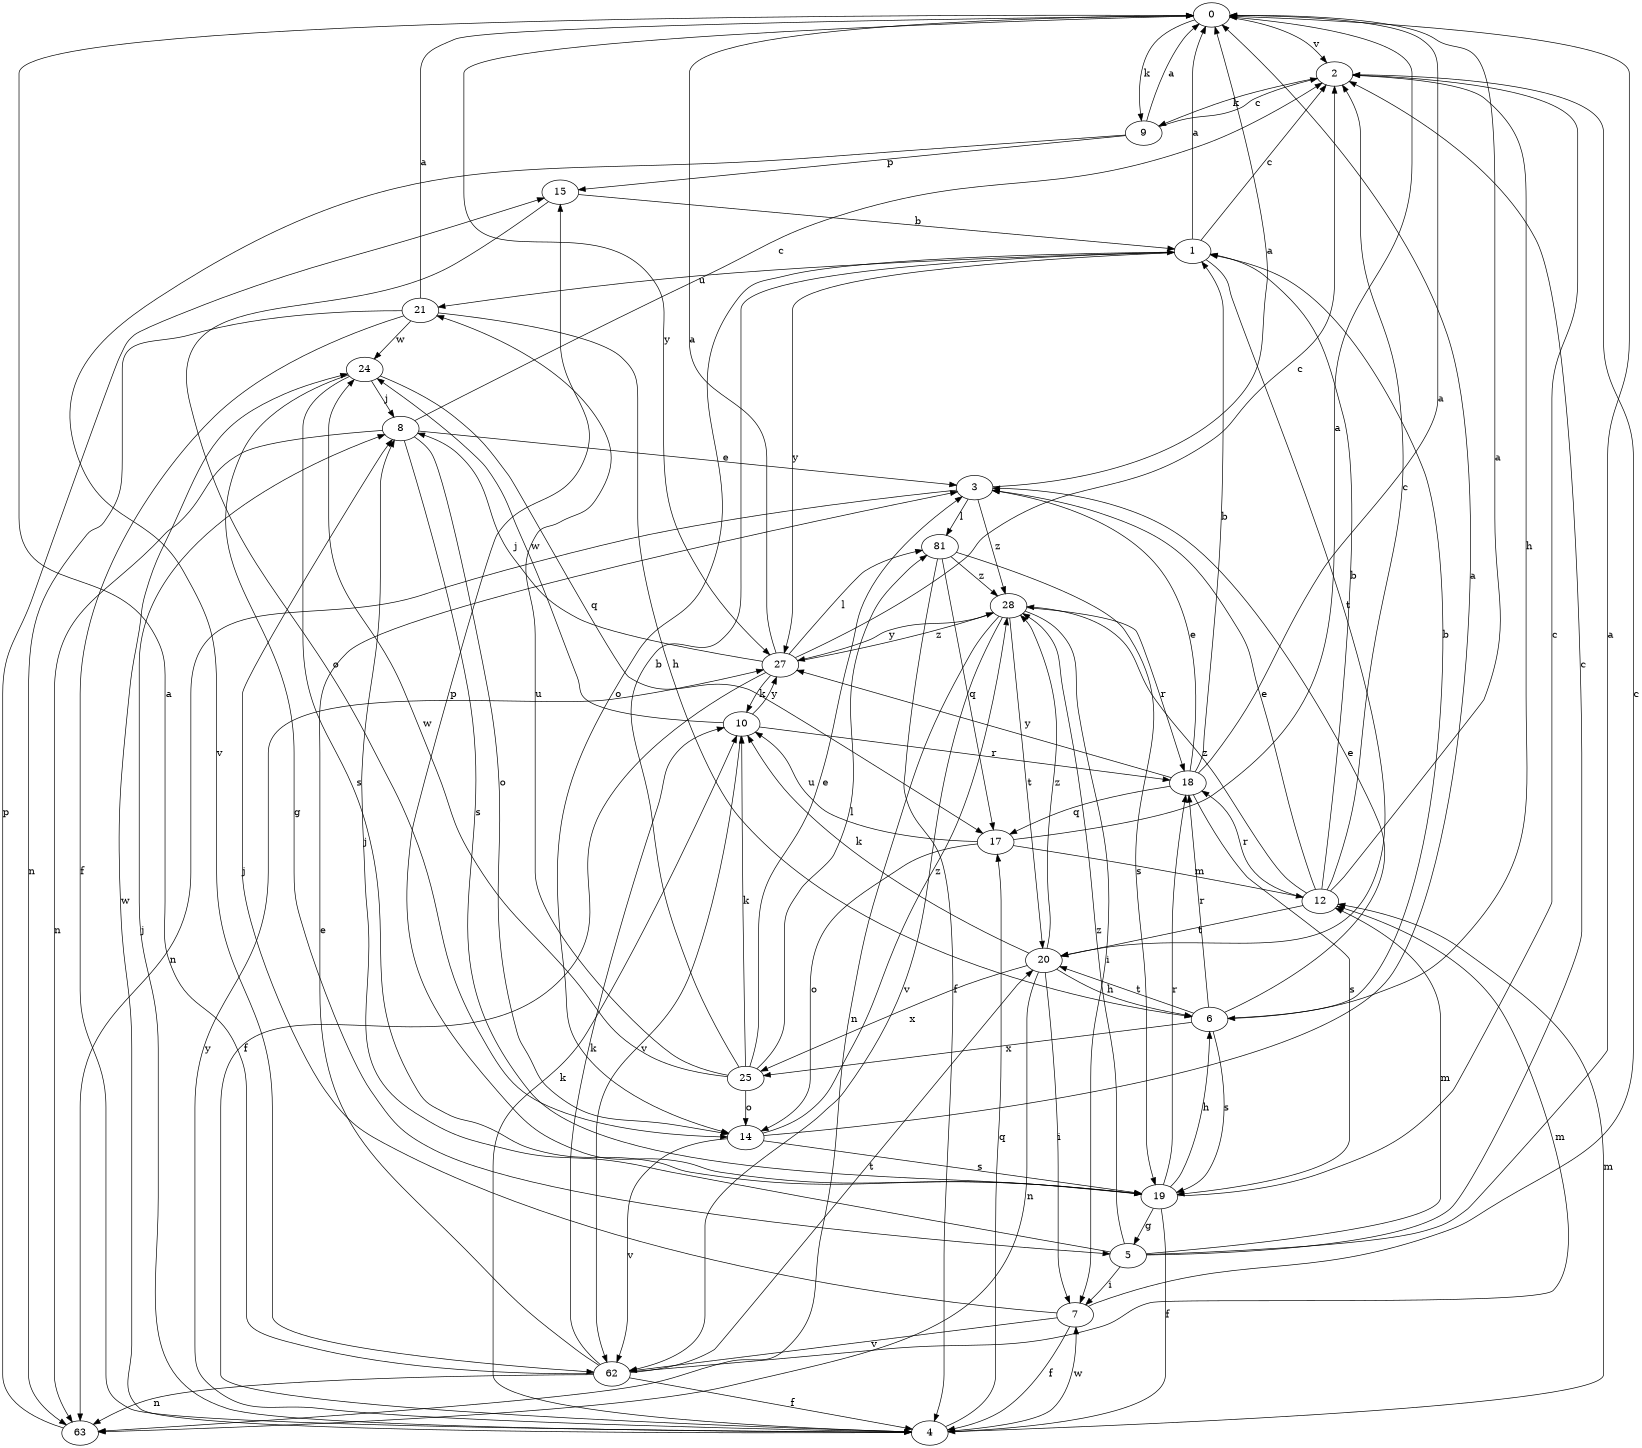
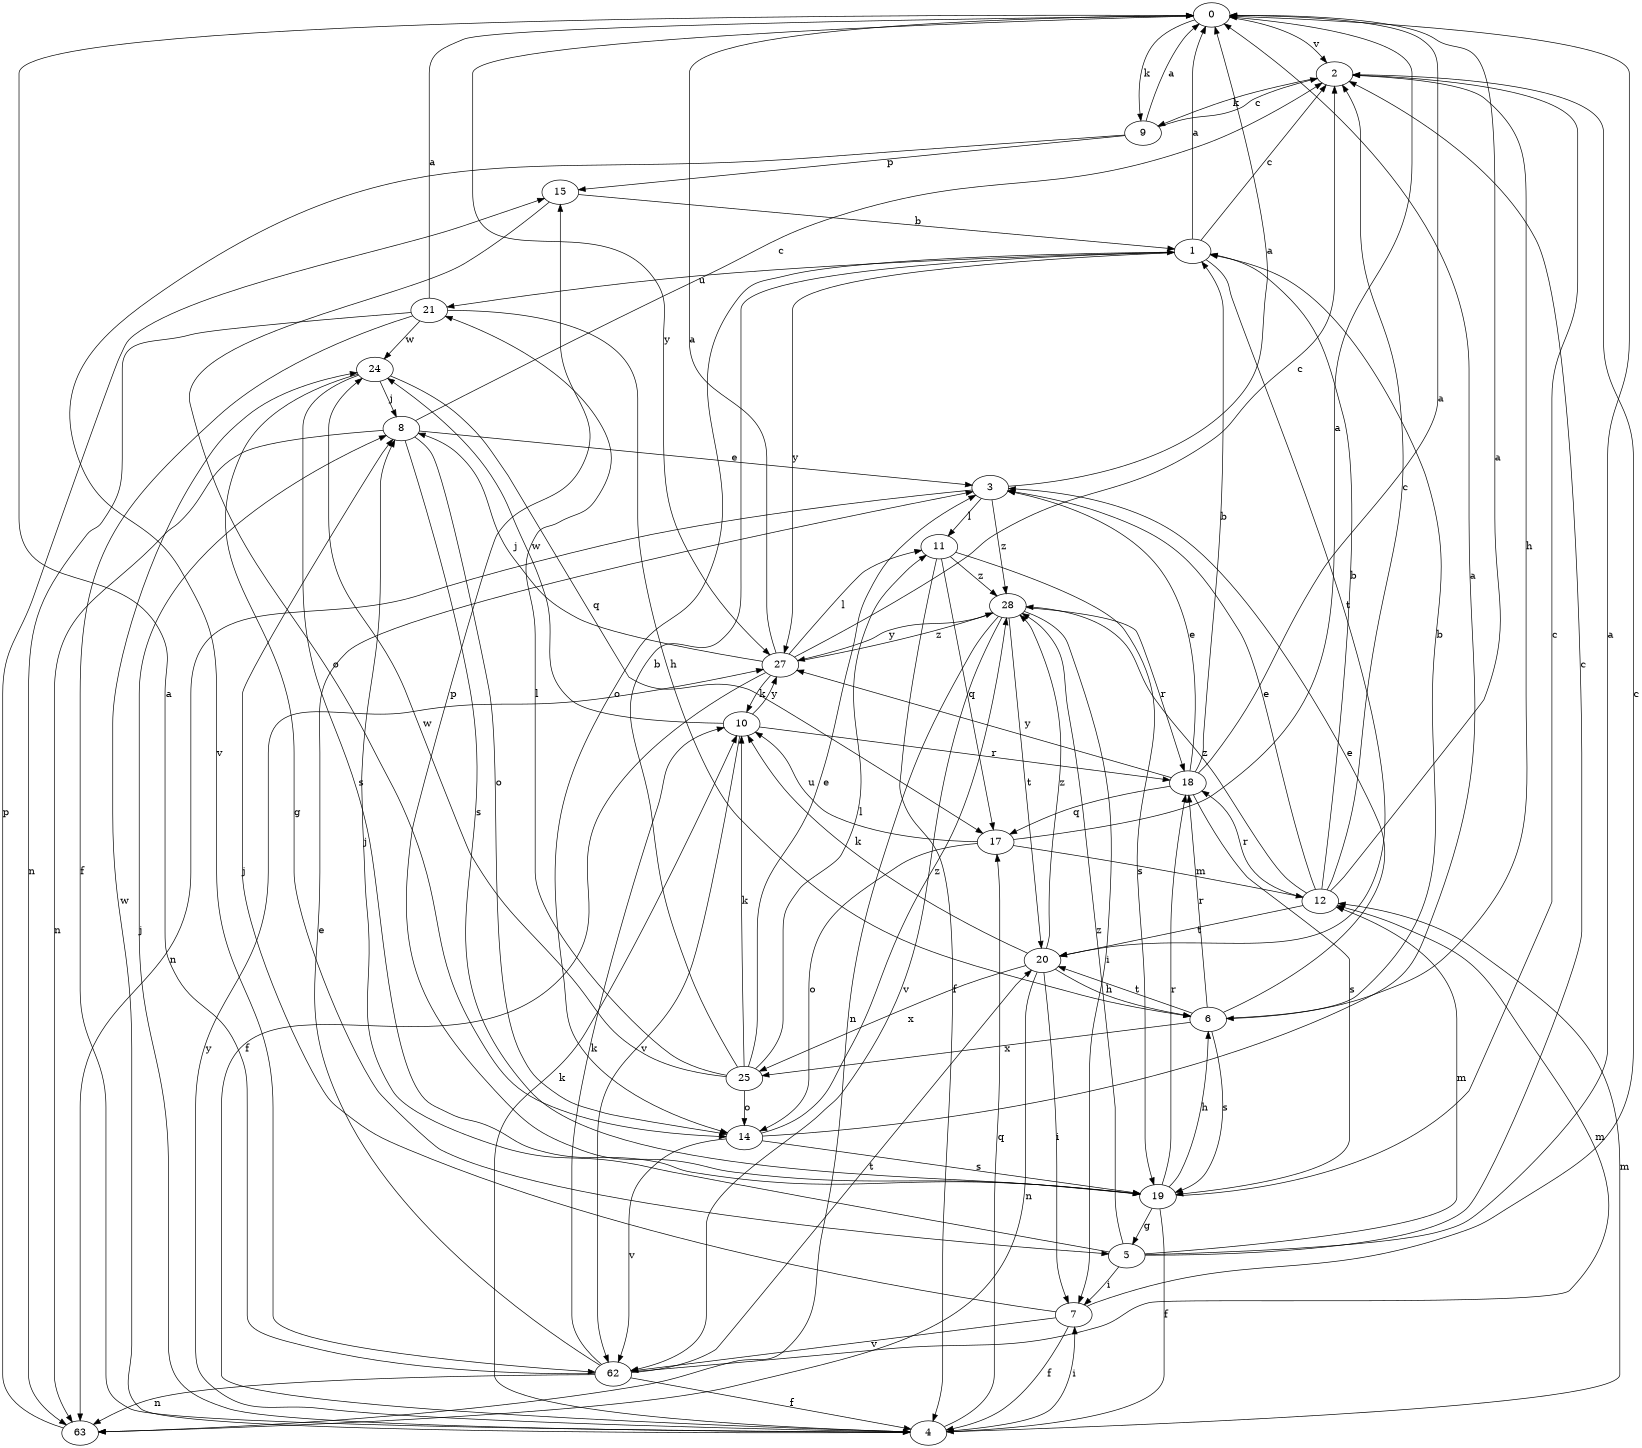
node "81": label "81" -> "11"
edge "25" -> "21": label "u" -> "l"
edge "4" -> "7": label "w" -> "i"
